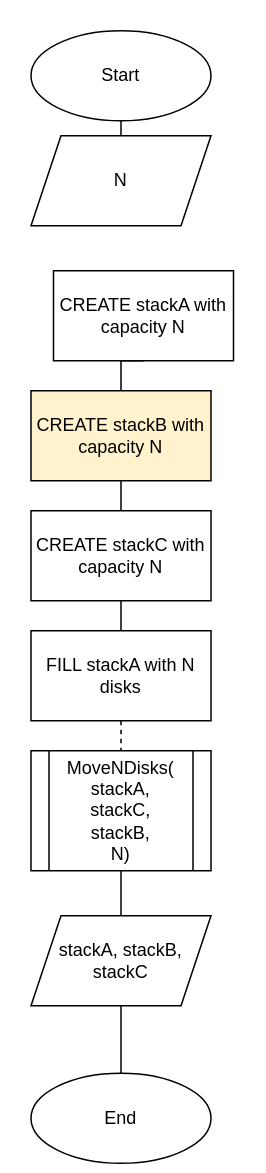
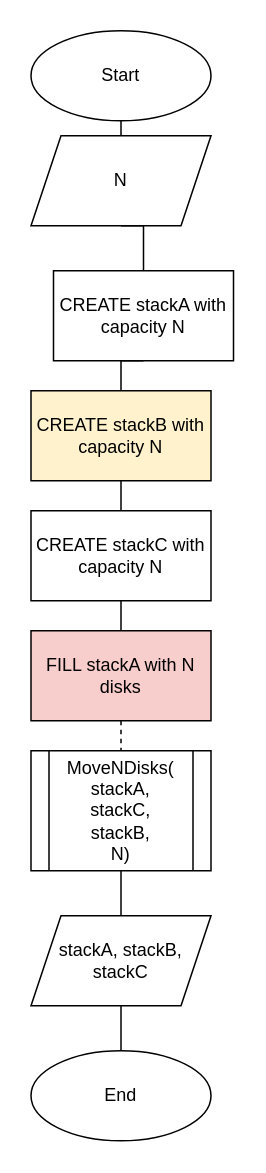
edge "N" -- "CREATE stackA with capacity N": added
node "FILL stackA with N disks": fillcolor #ffffff -> #f8cecc
node "End": moved (121, 1118) -> (121, 1096)
